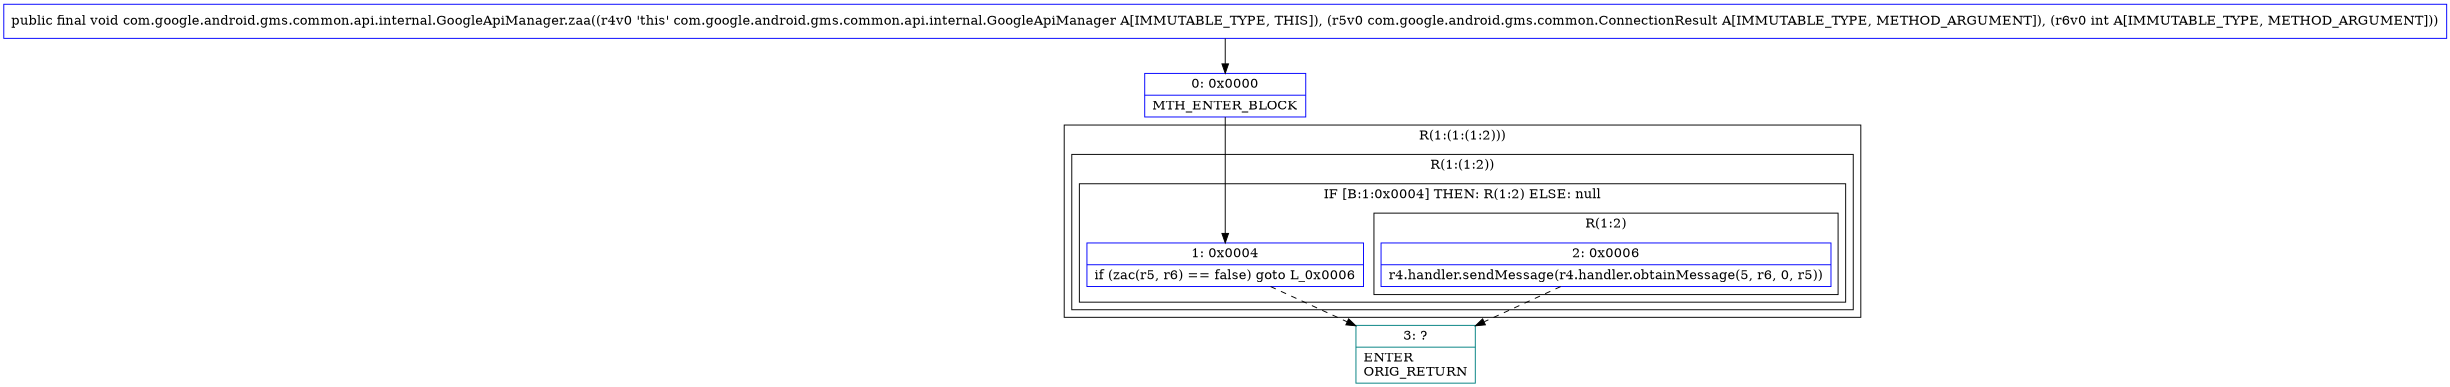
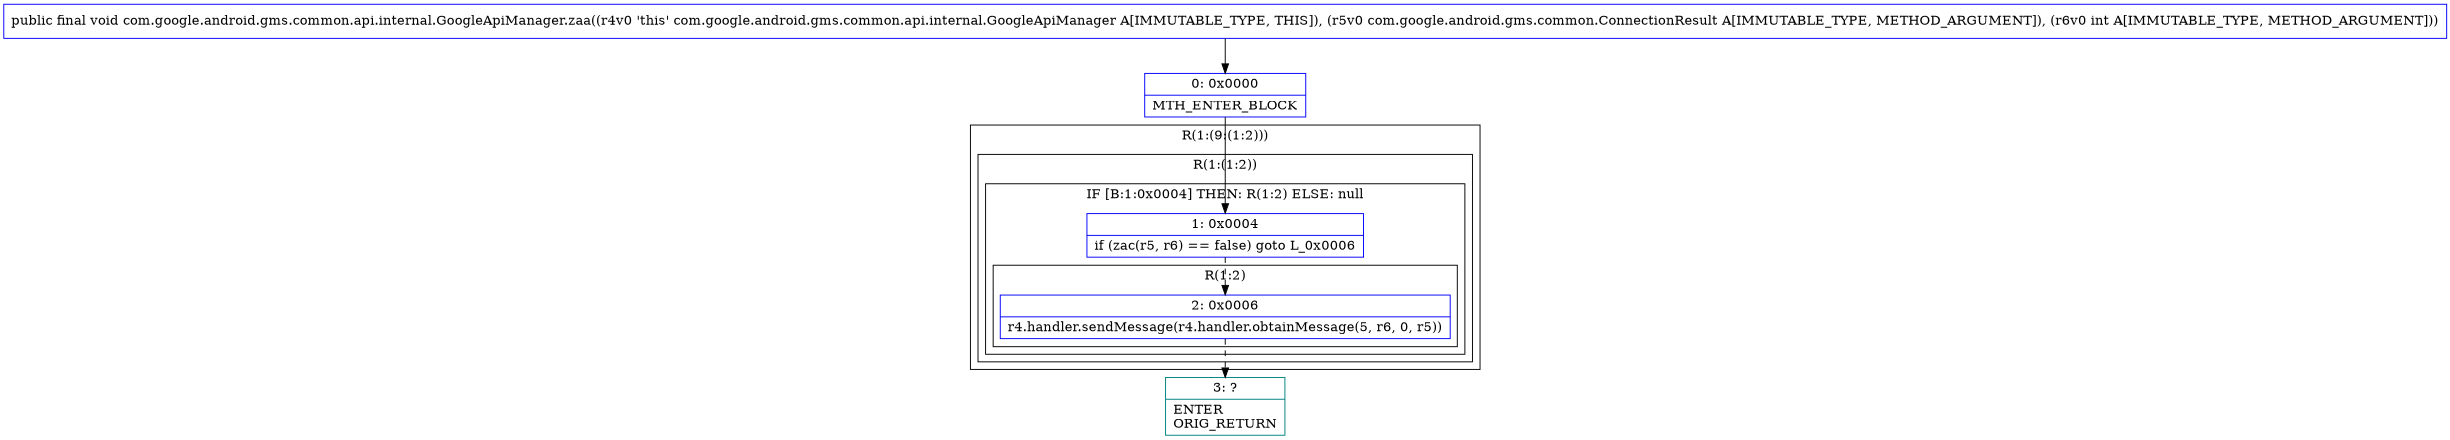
cluster "R(1:(1:(1:2)))": label "R(1:(1:(1:2)))" -> "R(1:(9:(1:2)))"
edge "1: 0x0004" -> "3: ?": now "1: 0x0004" -> "2: 0x0006"
